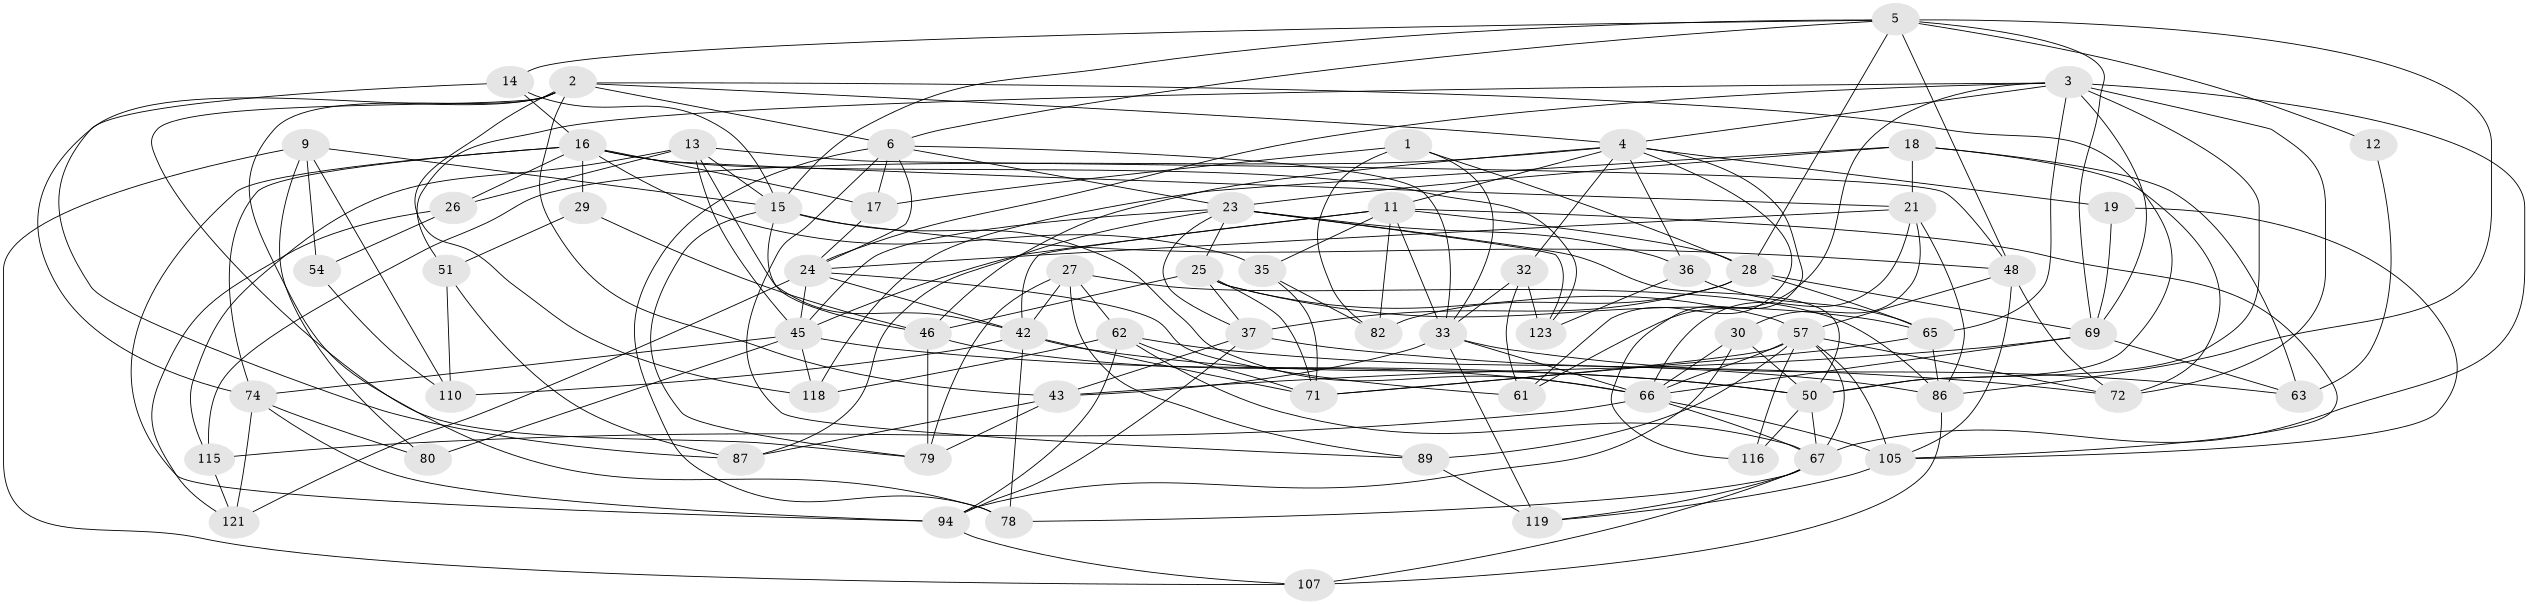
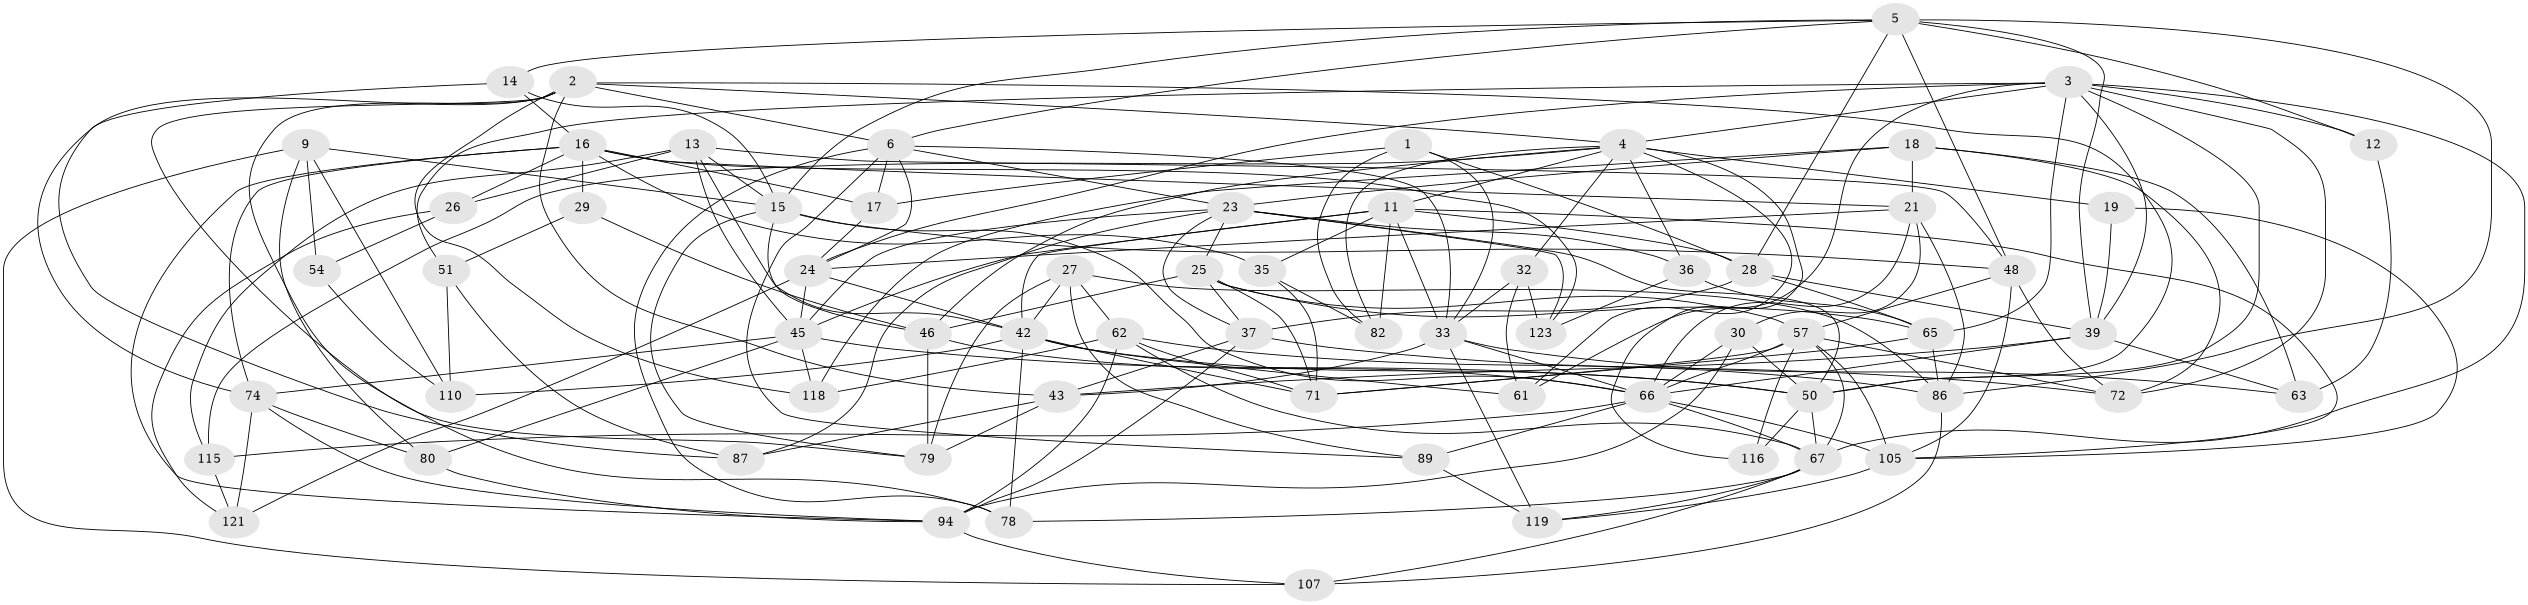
edge "3" -- "12": added
edge "28" -- "82": now "4" -- "82"
edge "24" -- "61": now "42" -- "61"
node "69": label "69" -> "39"
edge "57" -- "89": now "66" -- "89"
edge "80" -- "94": added
